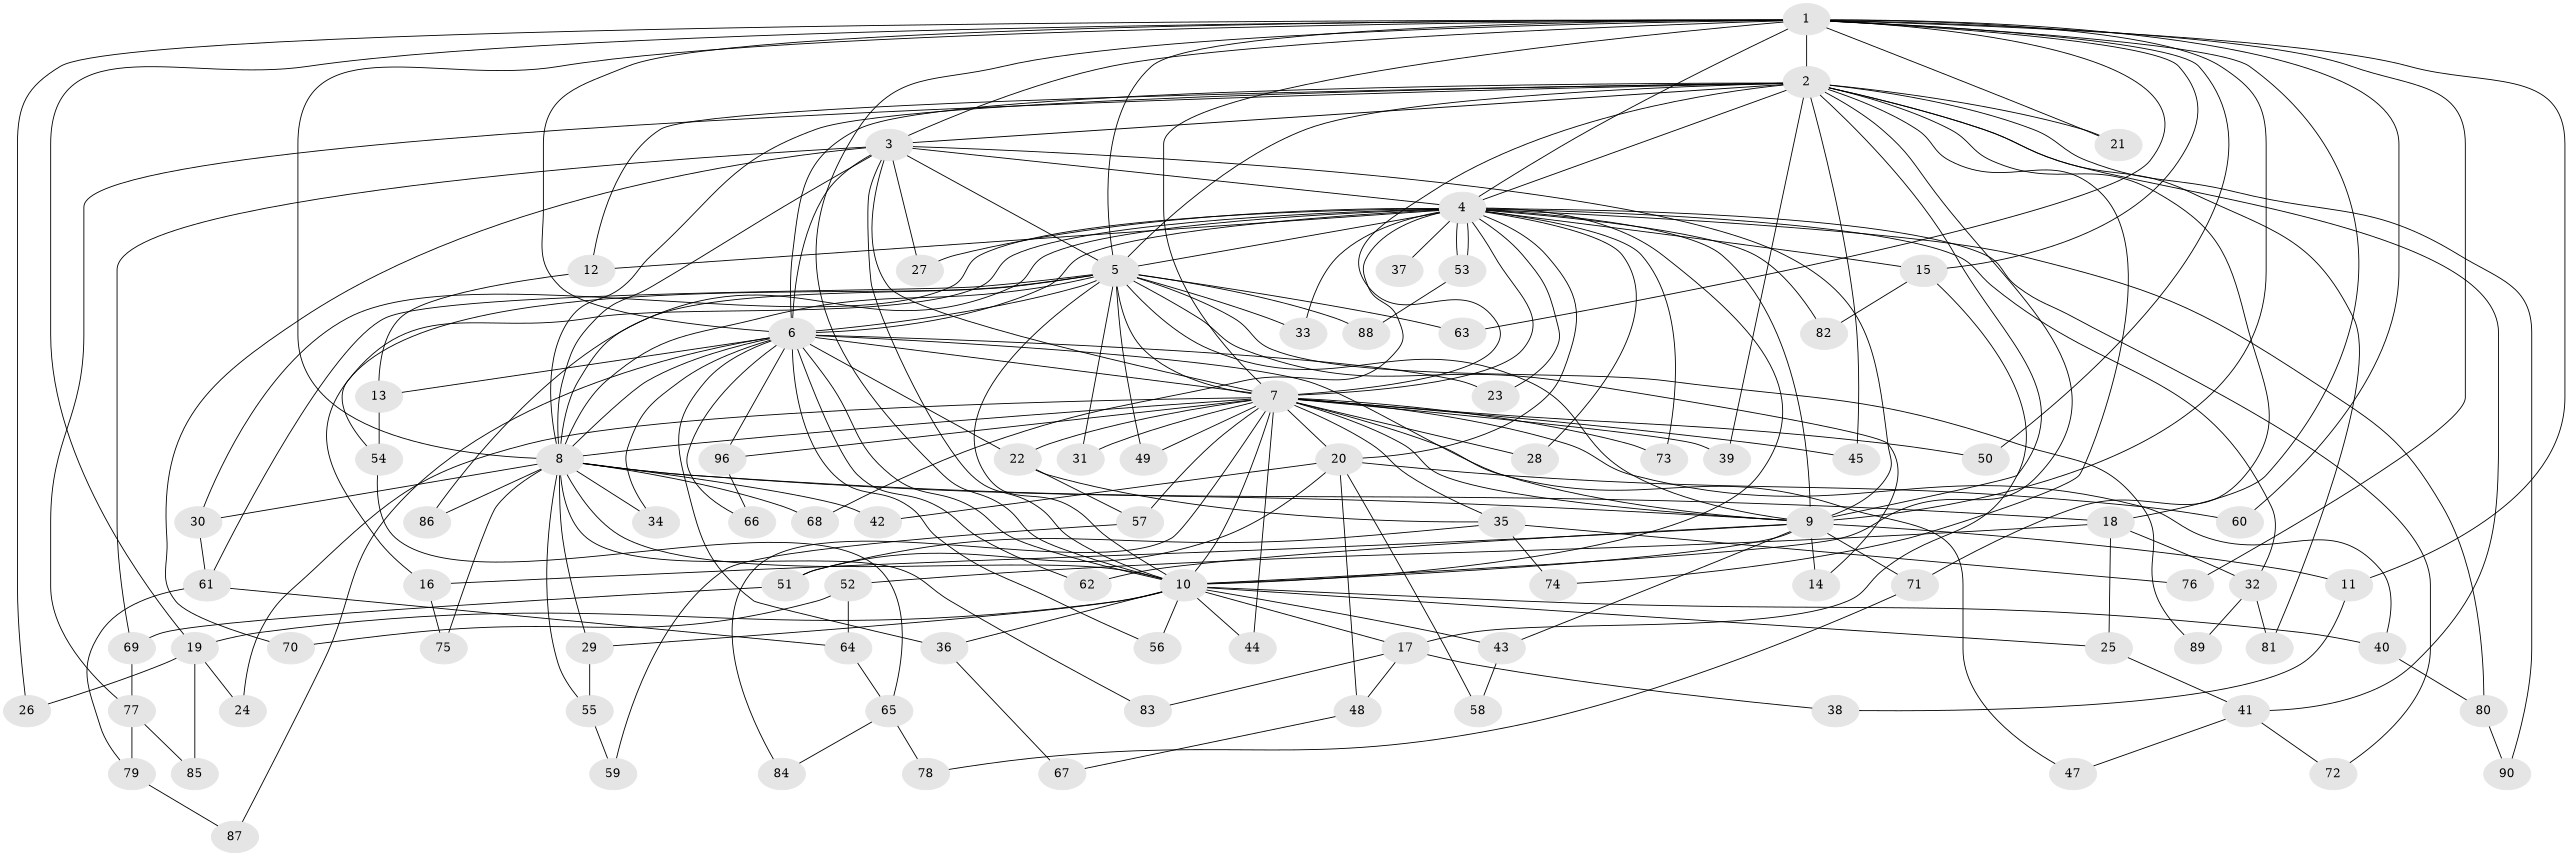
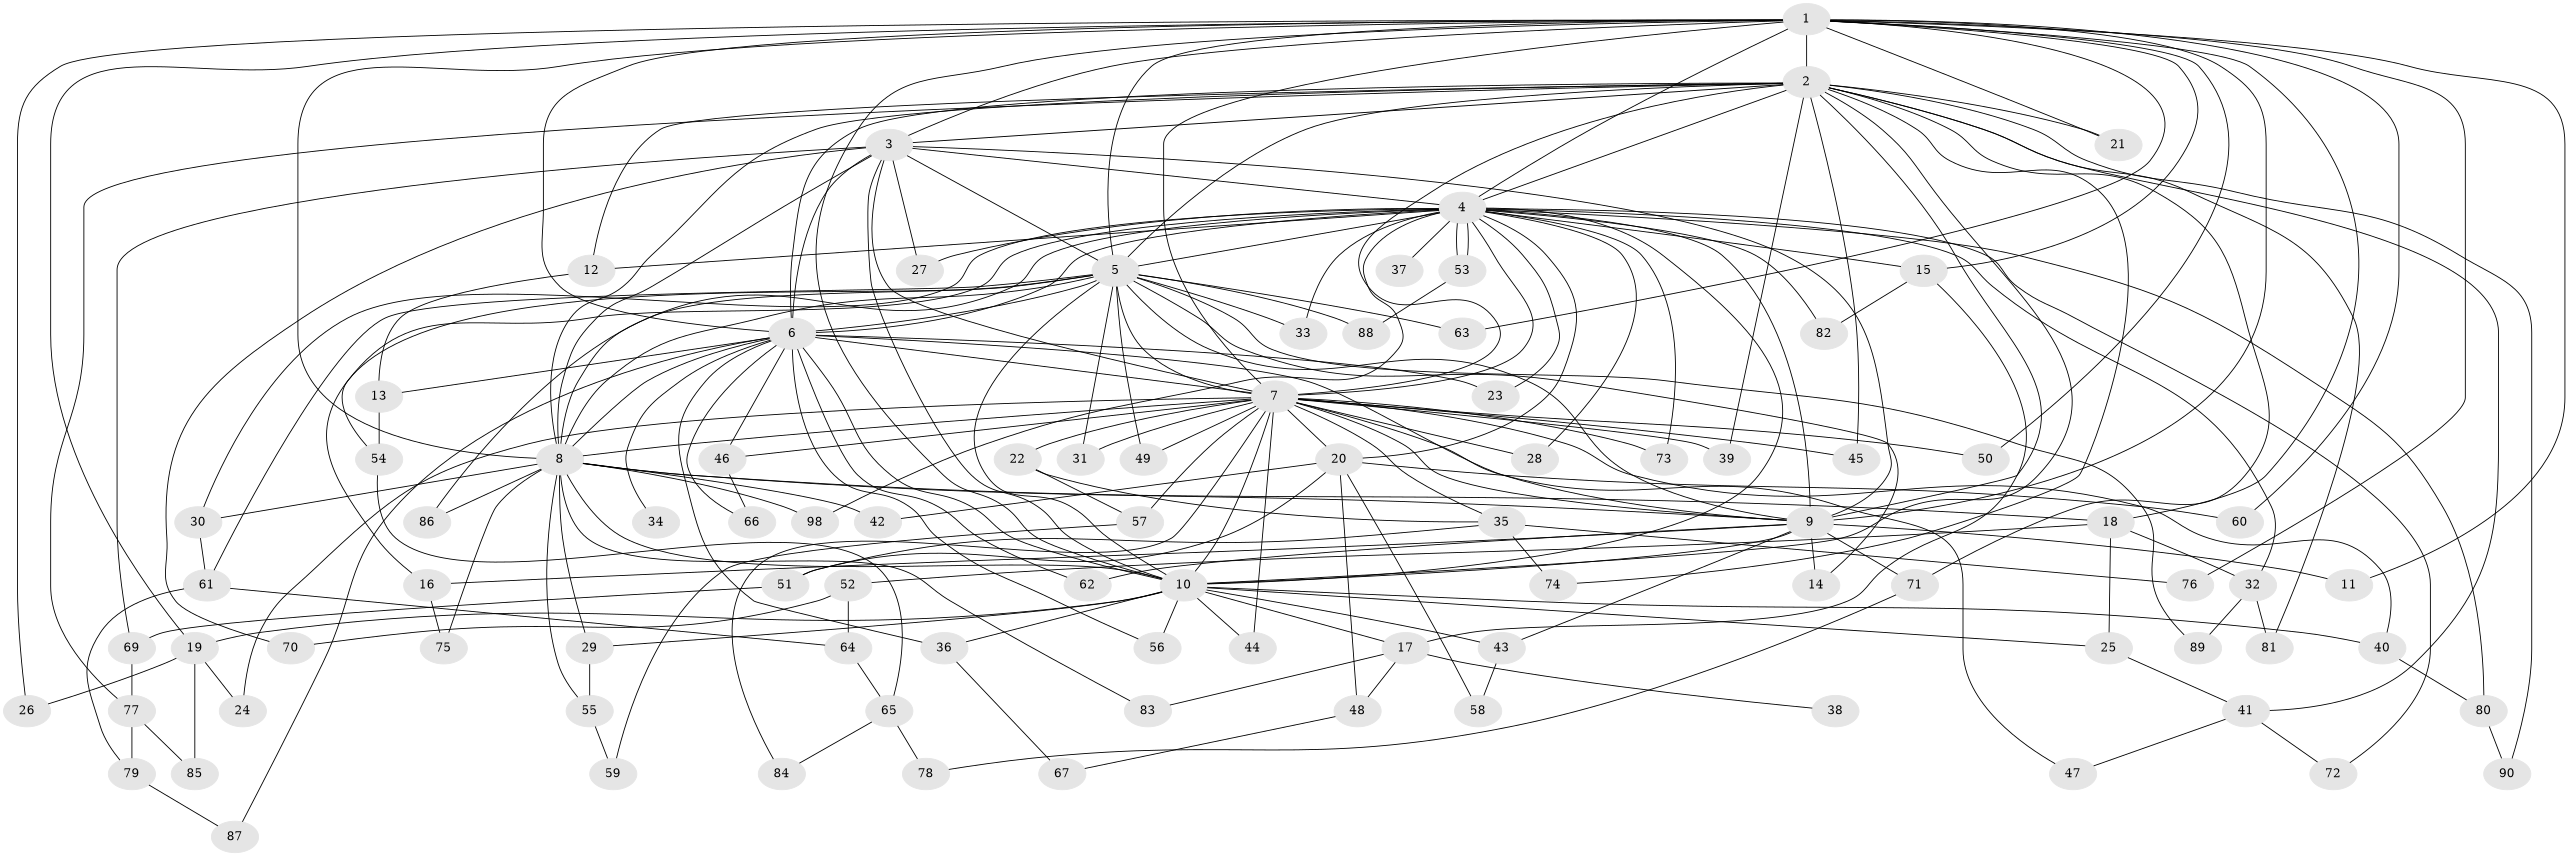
edge "6" -- "22": removed
node "96": label "96" -> "46"
edge "8" -- "34": removed
node "68": label "68" -> "98"
edge "11" -- "38": removed
